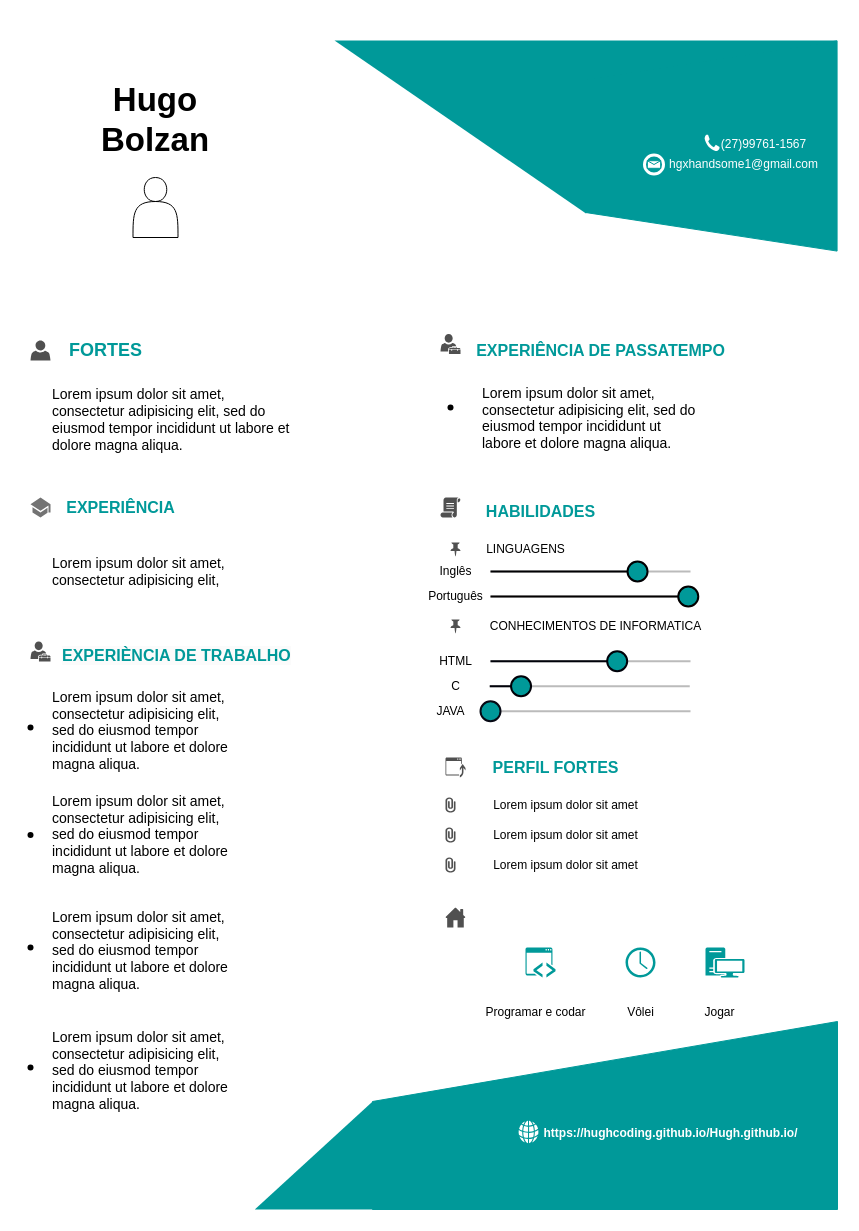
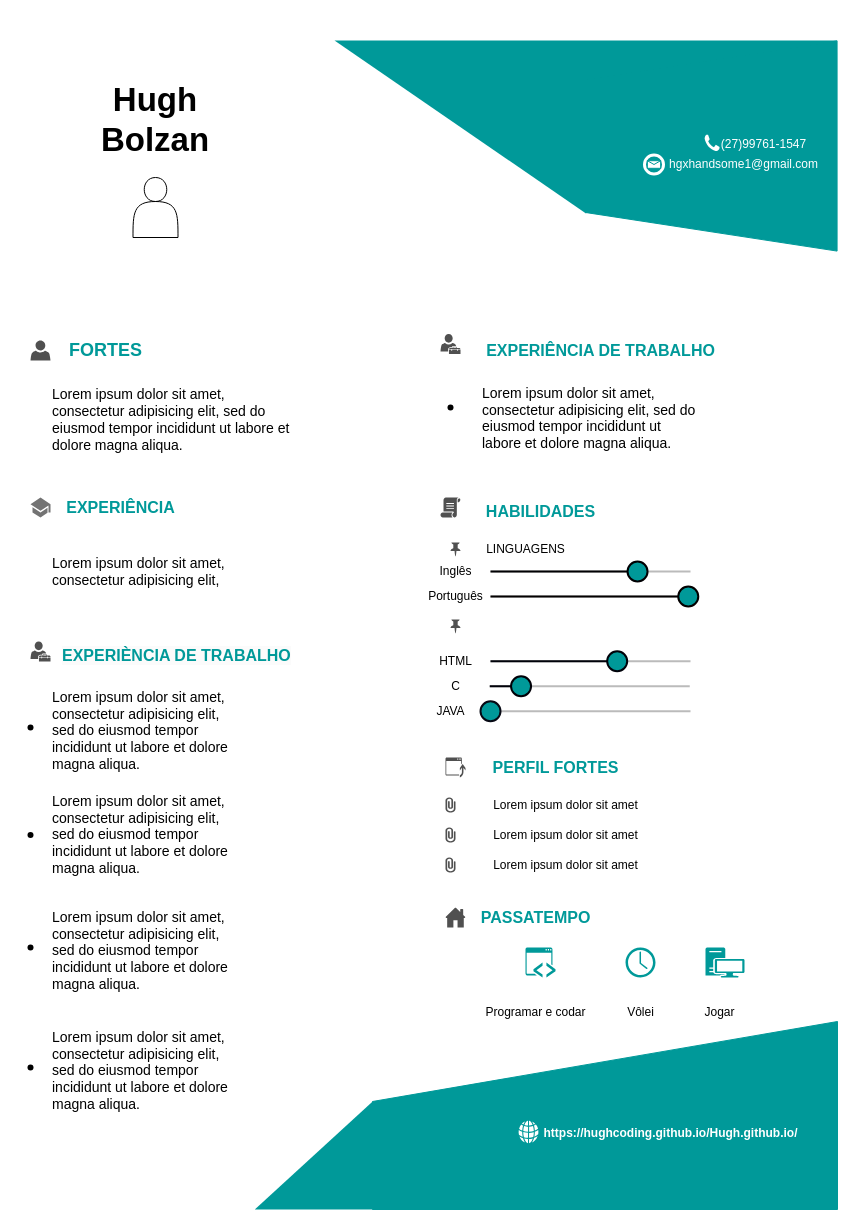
node "Hugo Bolzan": label "Hugo Bolzan" -> "Hugh Bolzan"
node "(27)99761-1567": label "(27)99761-1567" -> "(27)99761-1547"
node "EXPERIÊNCIA DE PASSATEMPO": label "EXPERIÊNCIA DE PASSATEMPO" -> "EXPERIÊNCIA DE TRABALHO"
node "CONHECIMENTOS DE INFORMATICA": removed
node "PASSATEMPO": added
